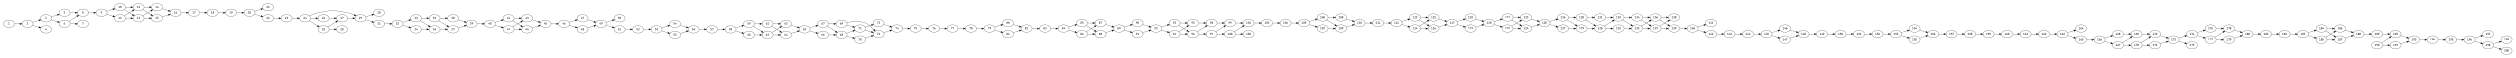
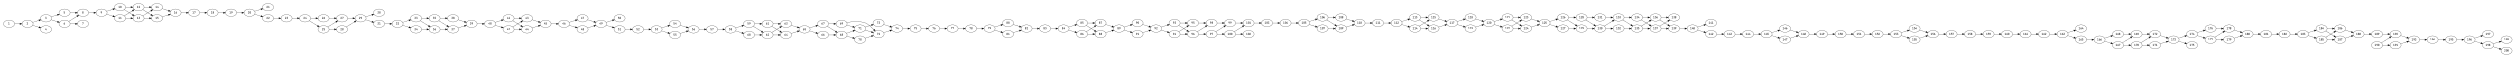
edge "24" -> "29": now "28" -> "29"
